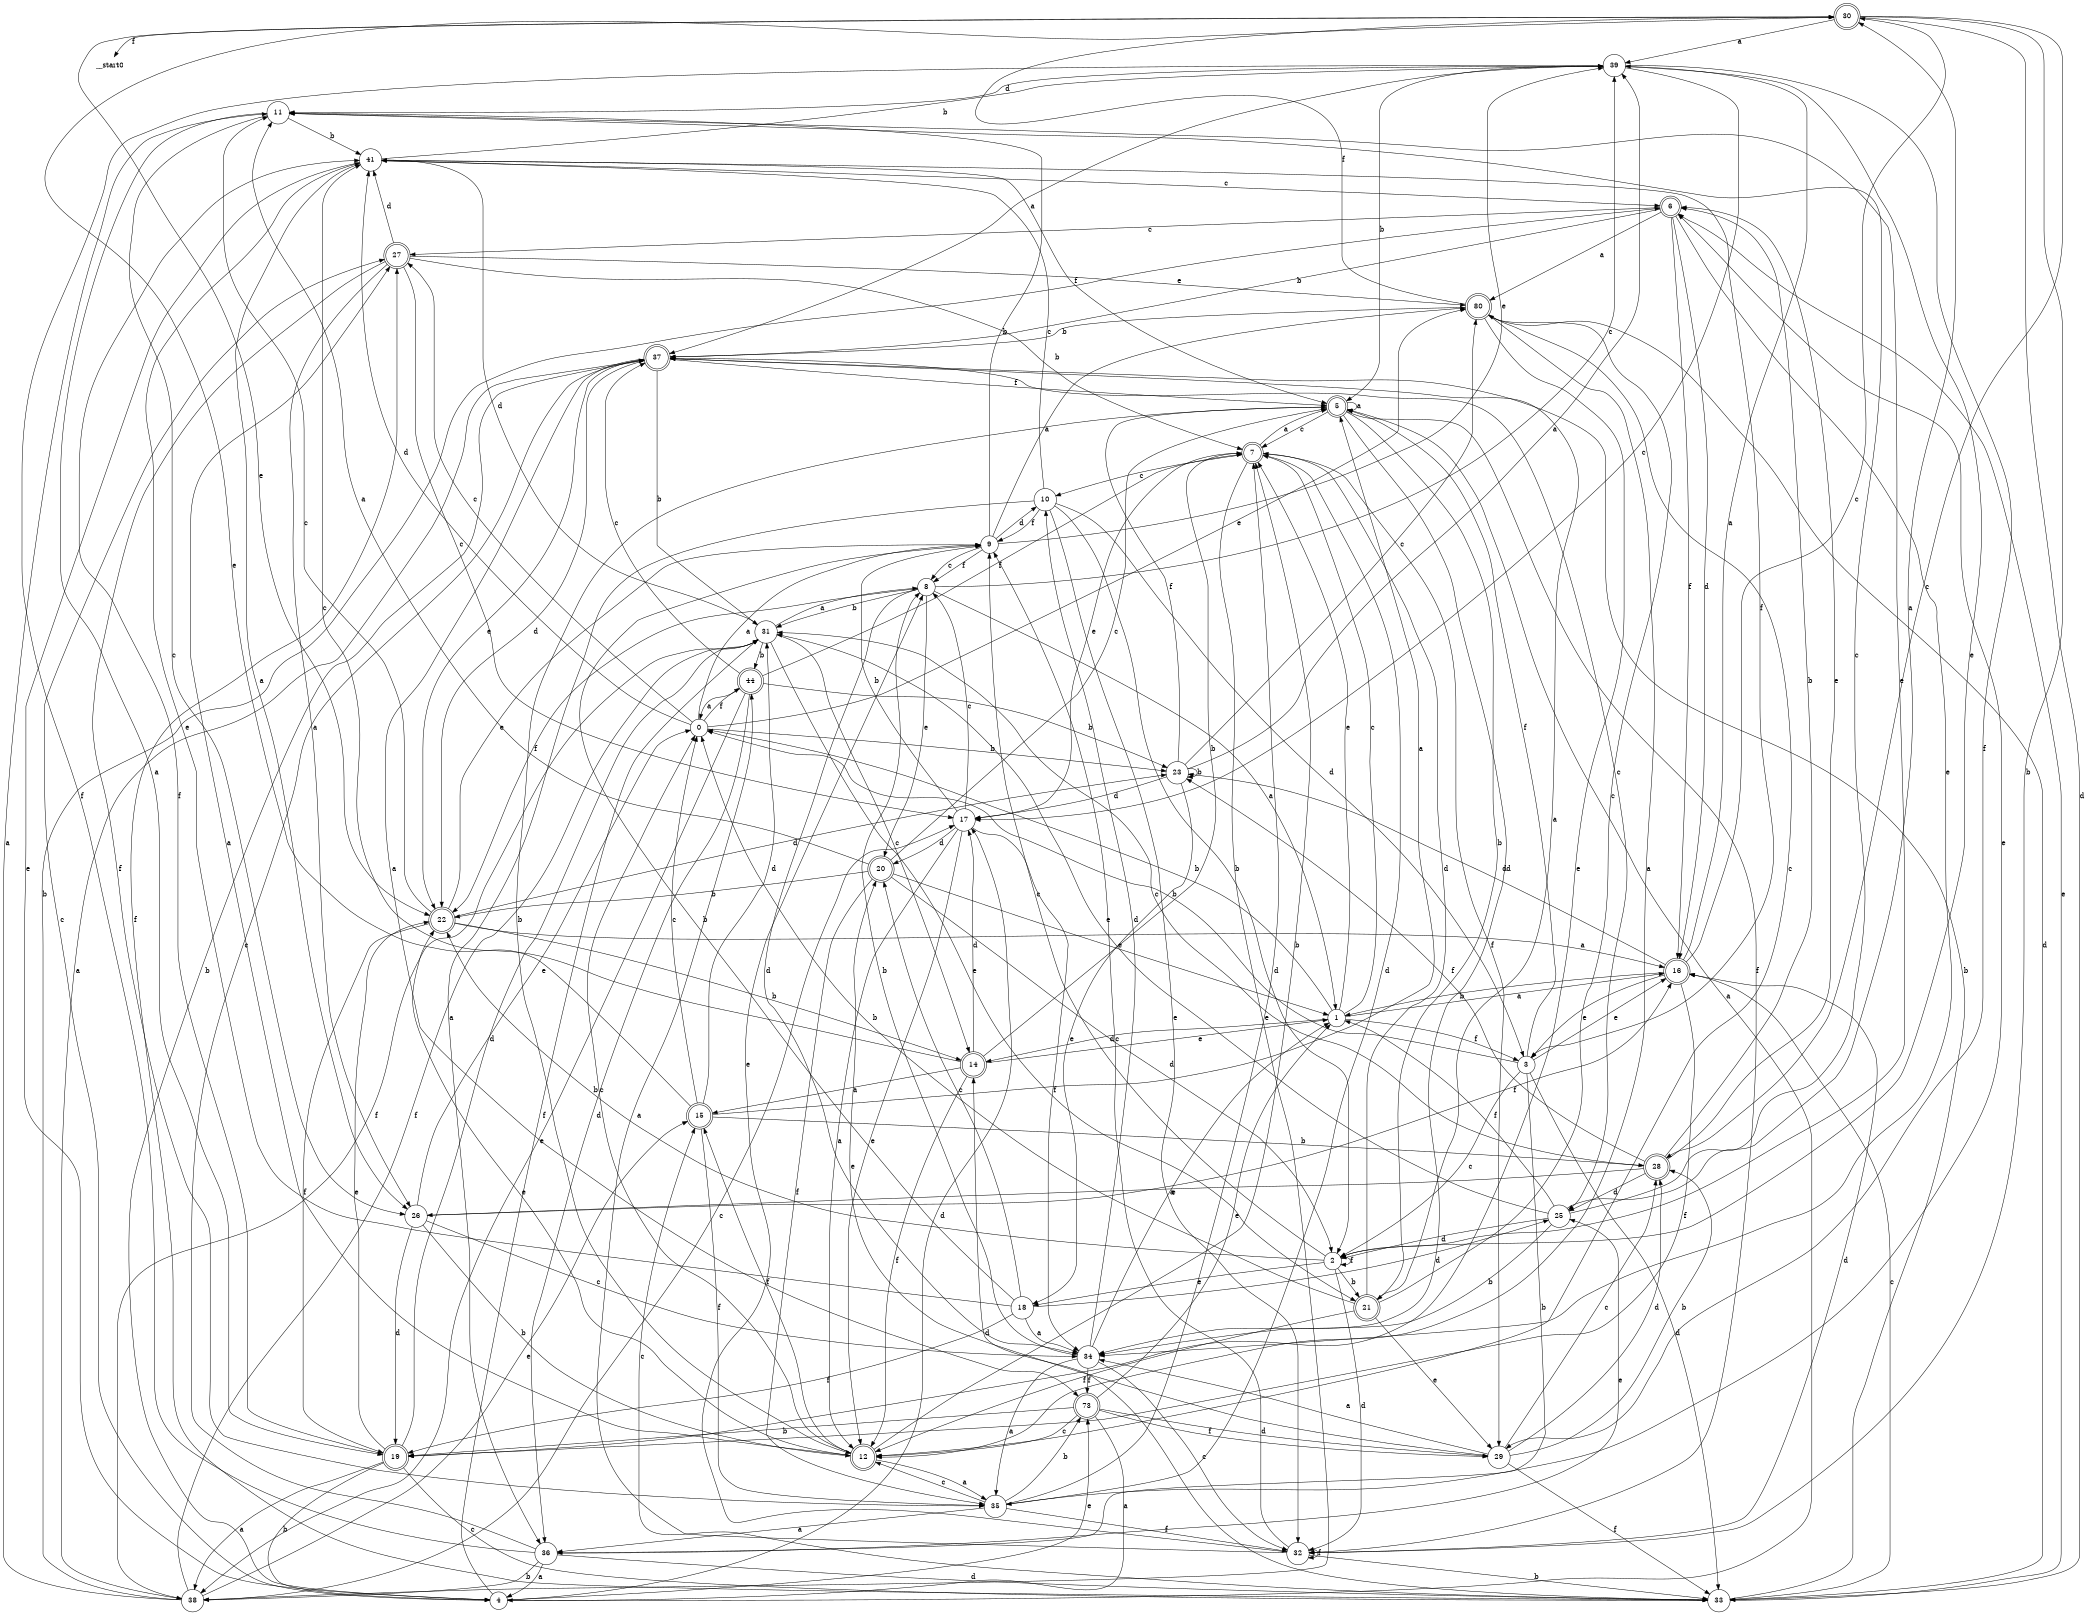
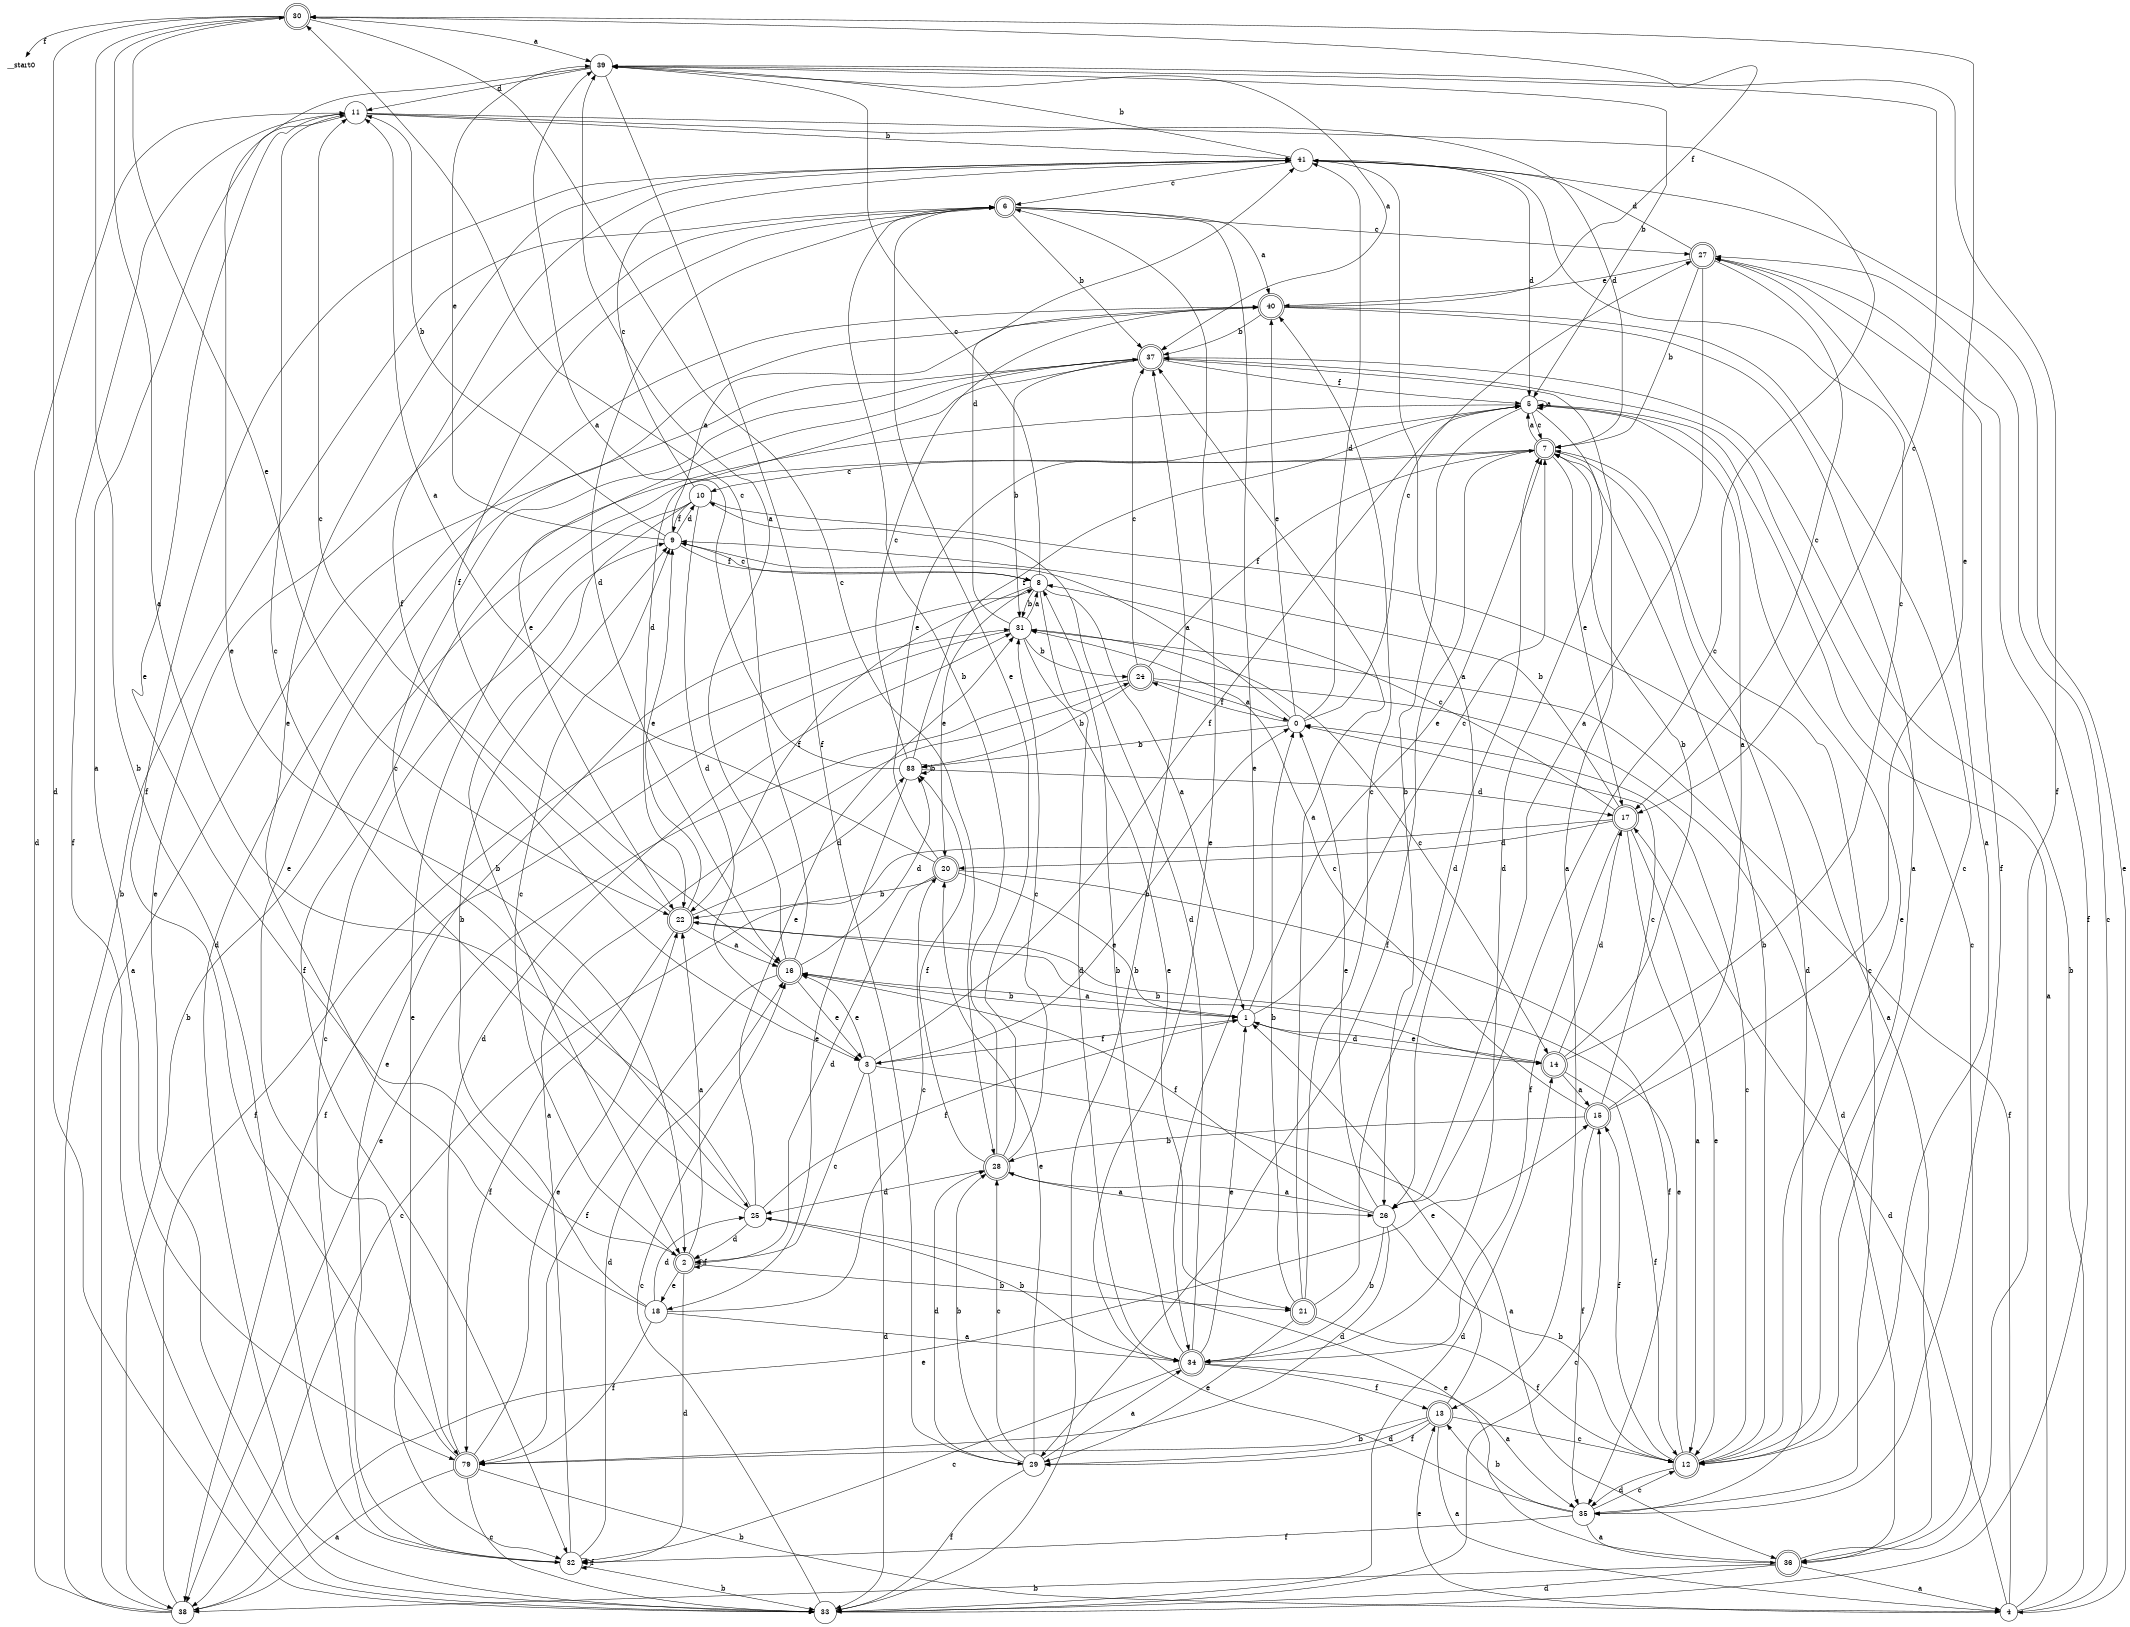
edge "11" -> "7": added, label "d"
edge "41" -> "5": label "f" -> "d"
node "80": label "80" -> "40"
node "5": shape doublecircle -> circle
edge "20" -> "5": label "c" -> "e"
node "44": label "44" -> "24"
node "23": label "23" -> "83"
node "17": shape circle -> doublecircle
edge "1" -> "0": removed, label "b"
edge "38" -> "11": label "a" -> "d"
edge "5" -> "21": now "5" -> "26"
edge "15" -> "31": label "d" -> "c"
edge "5" -> "12": label "b" -> "e"
edge "35" -> "7": label "d" -> "c"
edge "7" -> "38": label "e" -> "b"
edge "11" -> "33": added, label "f"
edge "2" -> "22": label "b" -> "a"
edge "26" -> "28": added, label "a"
node "2": shape circle -> doublecircle
edge "26" -> "34": label "c" -> "b"
edge "38" -> "17": reversed
edge "3" -> "36": label "b" -> "a"
node "34": shape circle -> doublecircle
node "73": label "73" -> "13"
node "19": label "19" -> "79"
edge "12" -> "35": label "a" -> "d"
node "36": shape circle -> doublecircle
